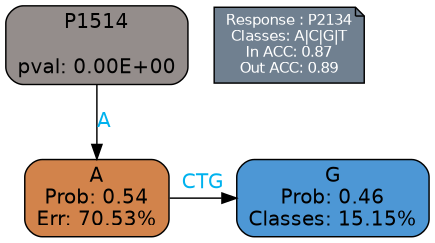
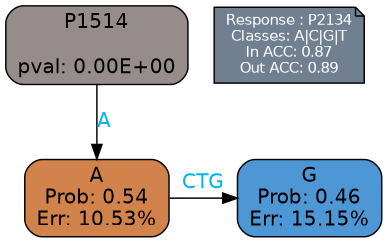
node "A Prob: 0.54 Err: 70.53%": label "A Prob: 0.54 Err: 70.53%" -> "A Prob: 0.54 Err: 10.53%"
node "G Prob: 0.46 Classes: 15.15%": label "G Prob: 0.46 Classes: 15.15%" -> "G Prob: 0.46 Err: 15.15%"
